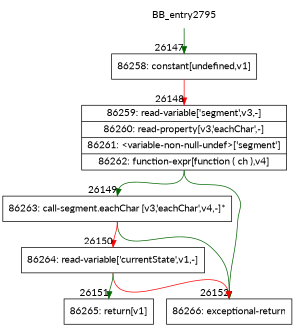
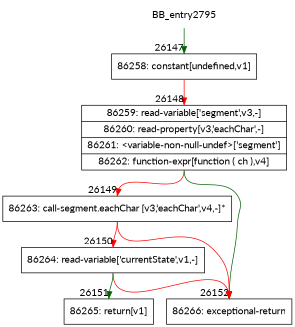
edge "86259: read-variable['segment',v3,-]" -> "86263: call-segment.eachChar [v3,'eachChar',v4,-]*": color darkgreen -> red
edge "86263: call-segment.eachChar [v3,'eachChar',v4,-]*" -> "86266: exceptional-return": color darkgreen -> red
